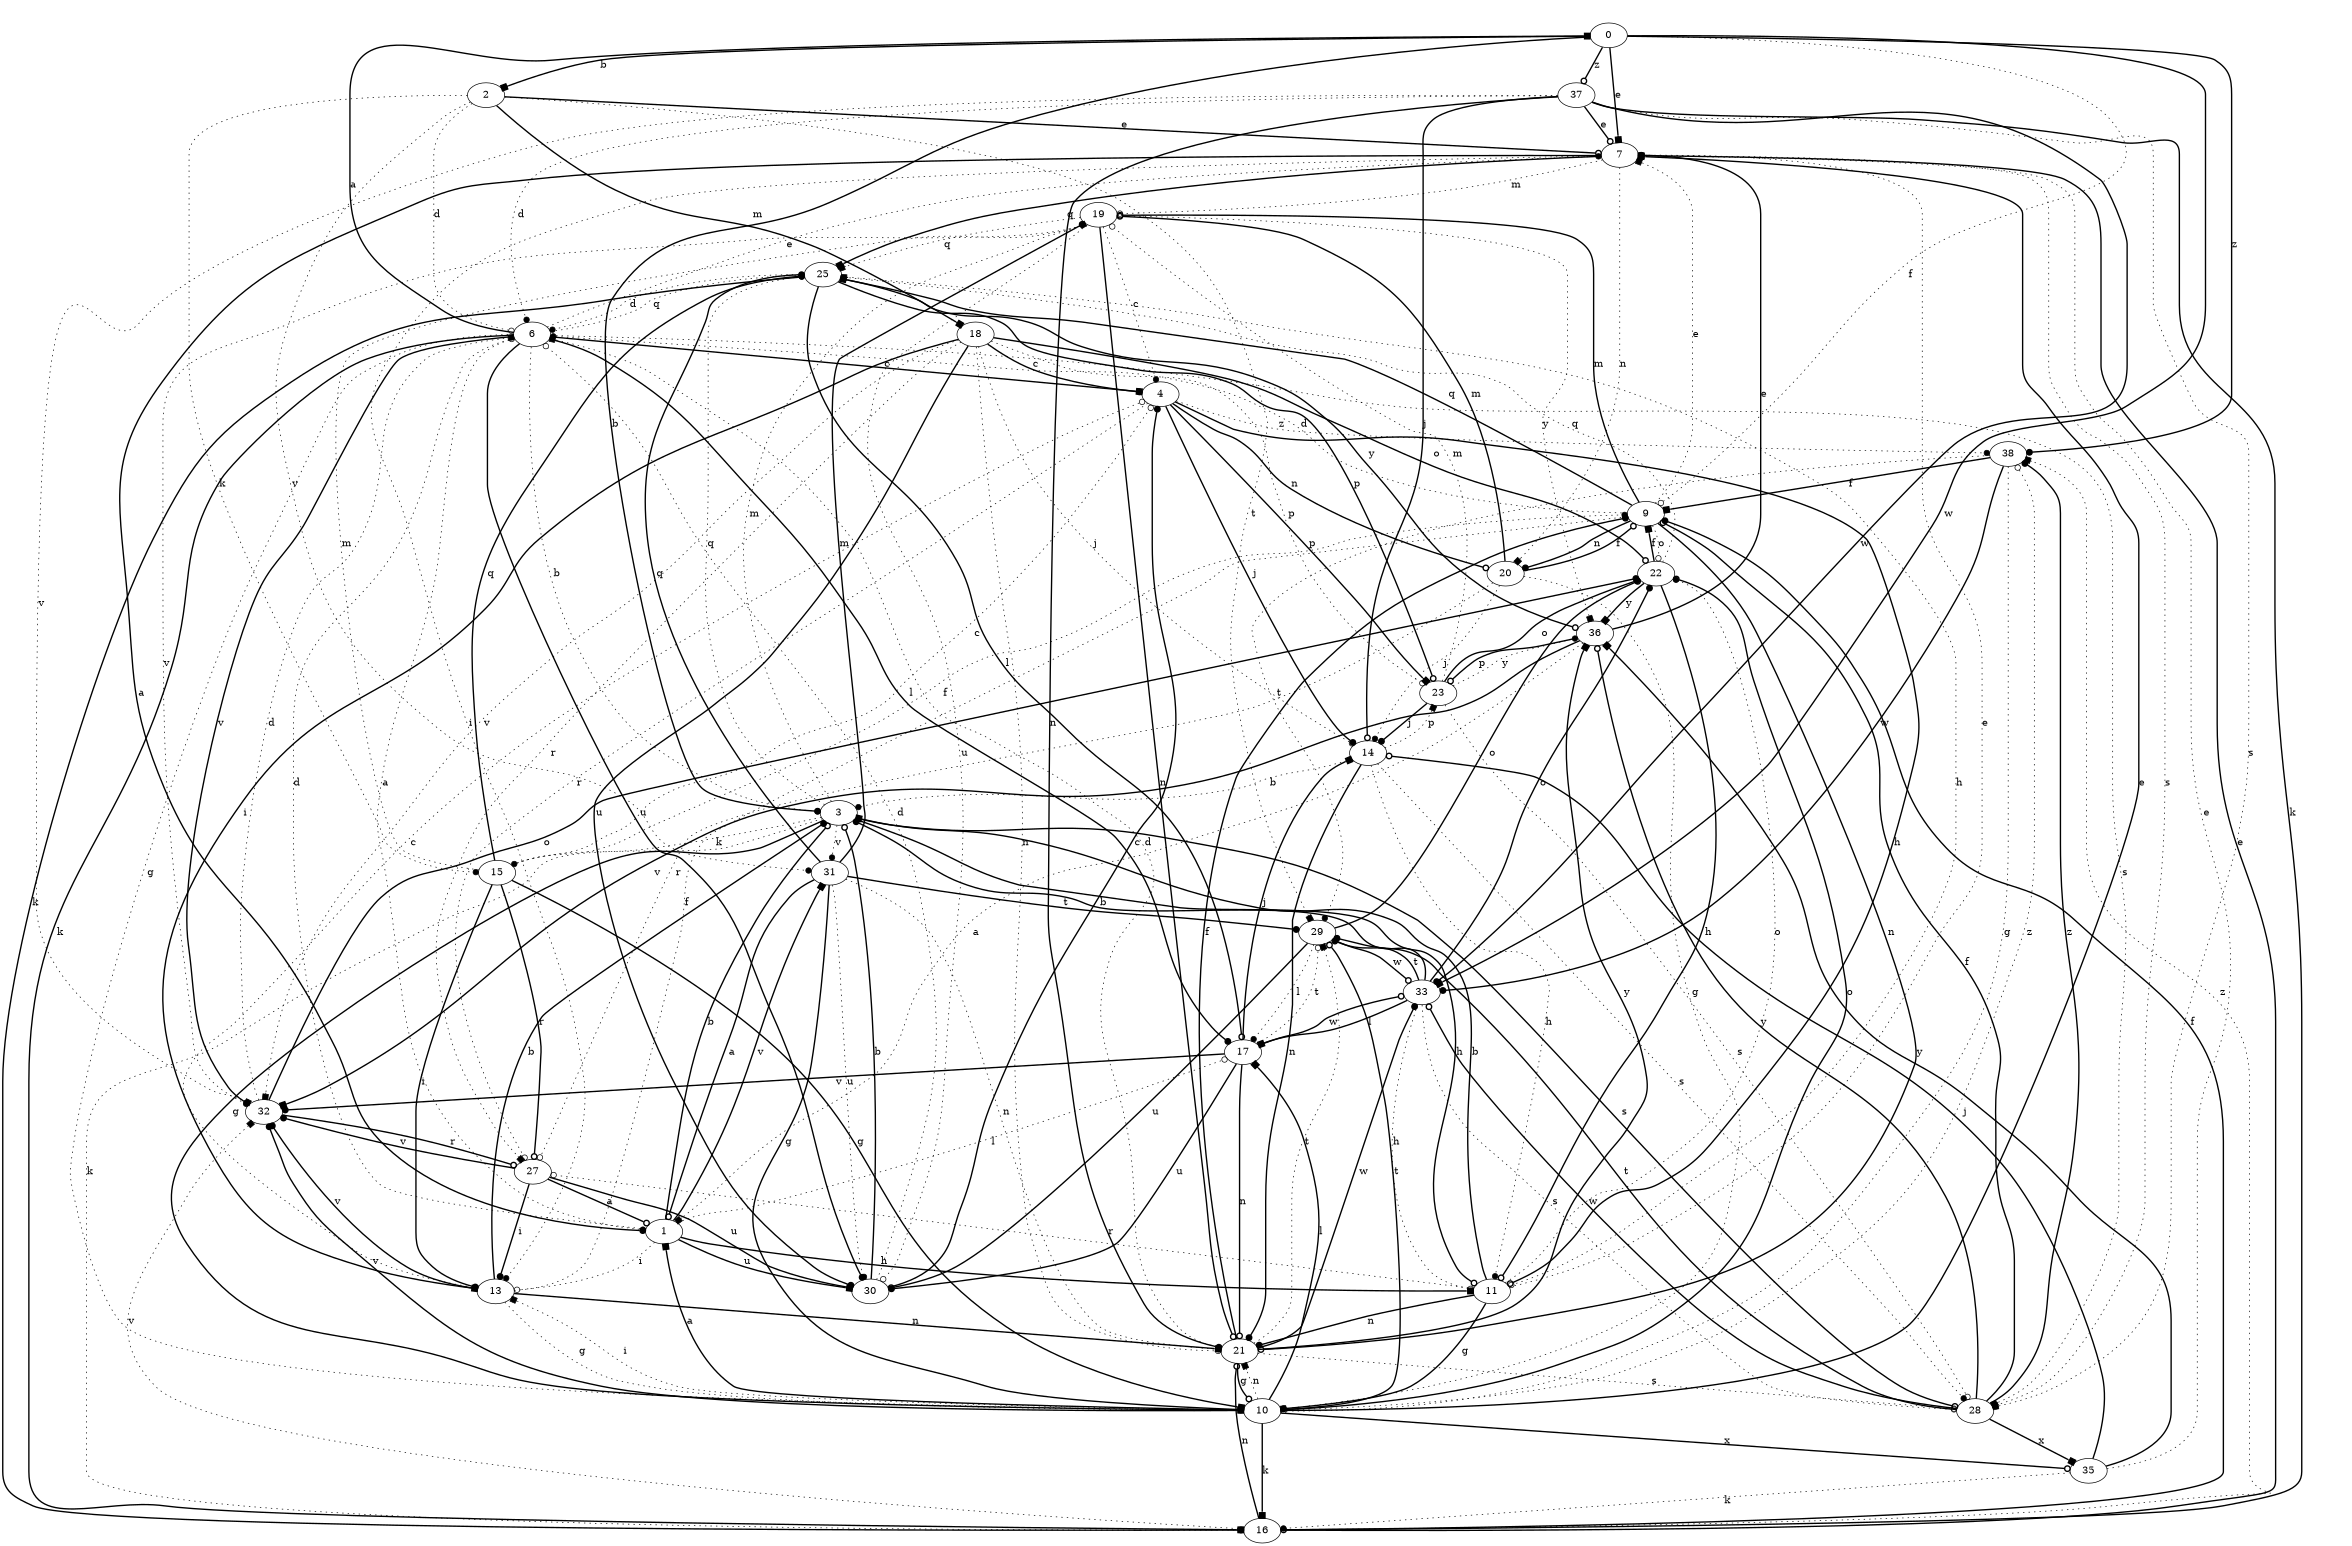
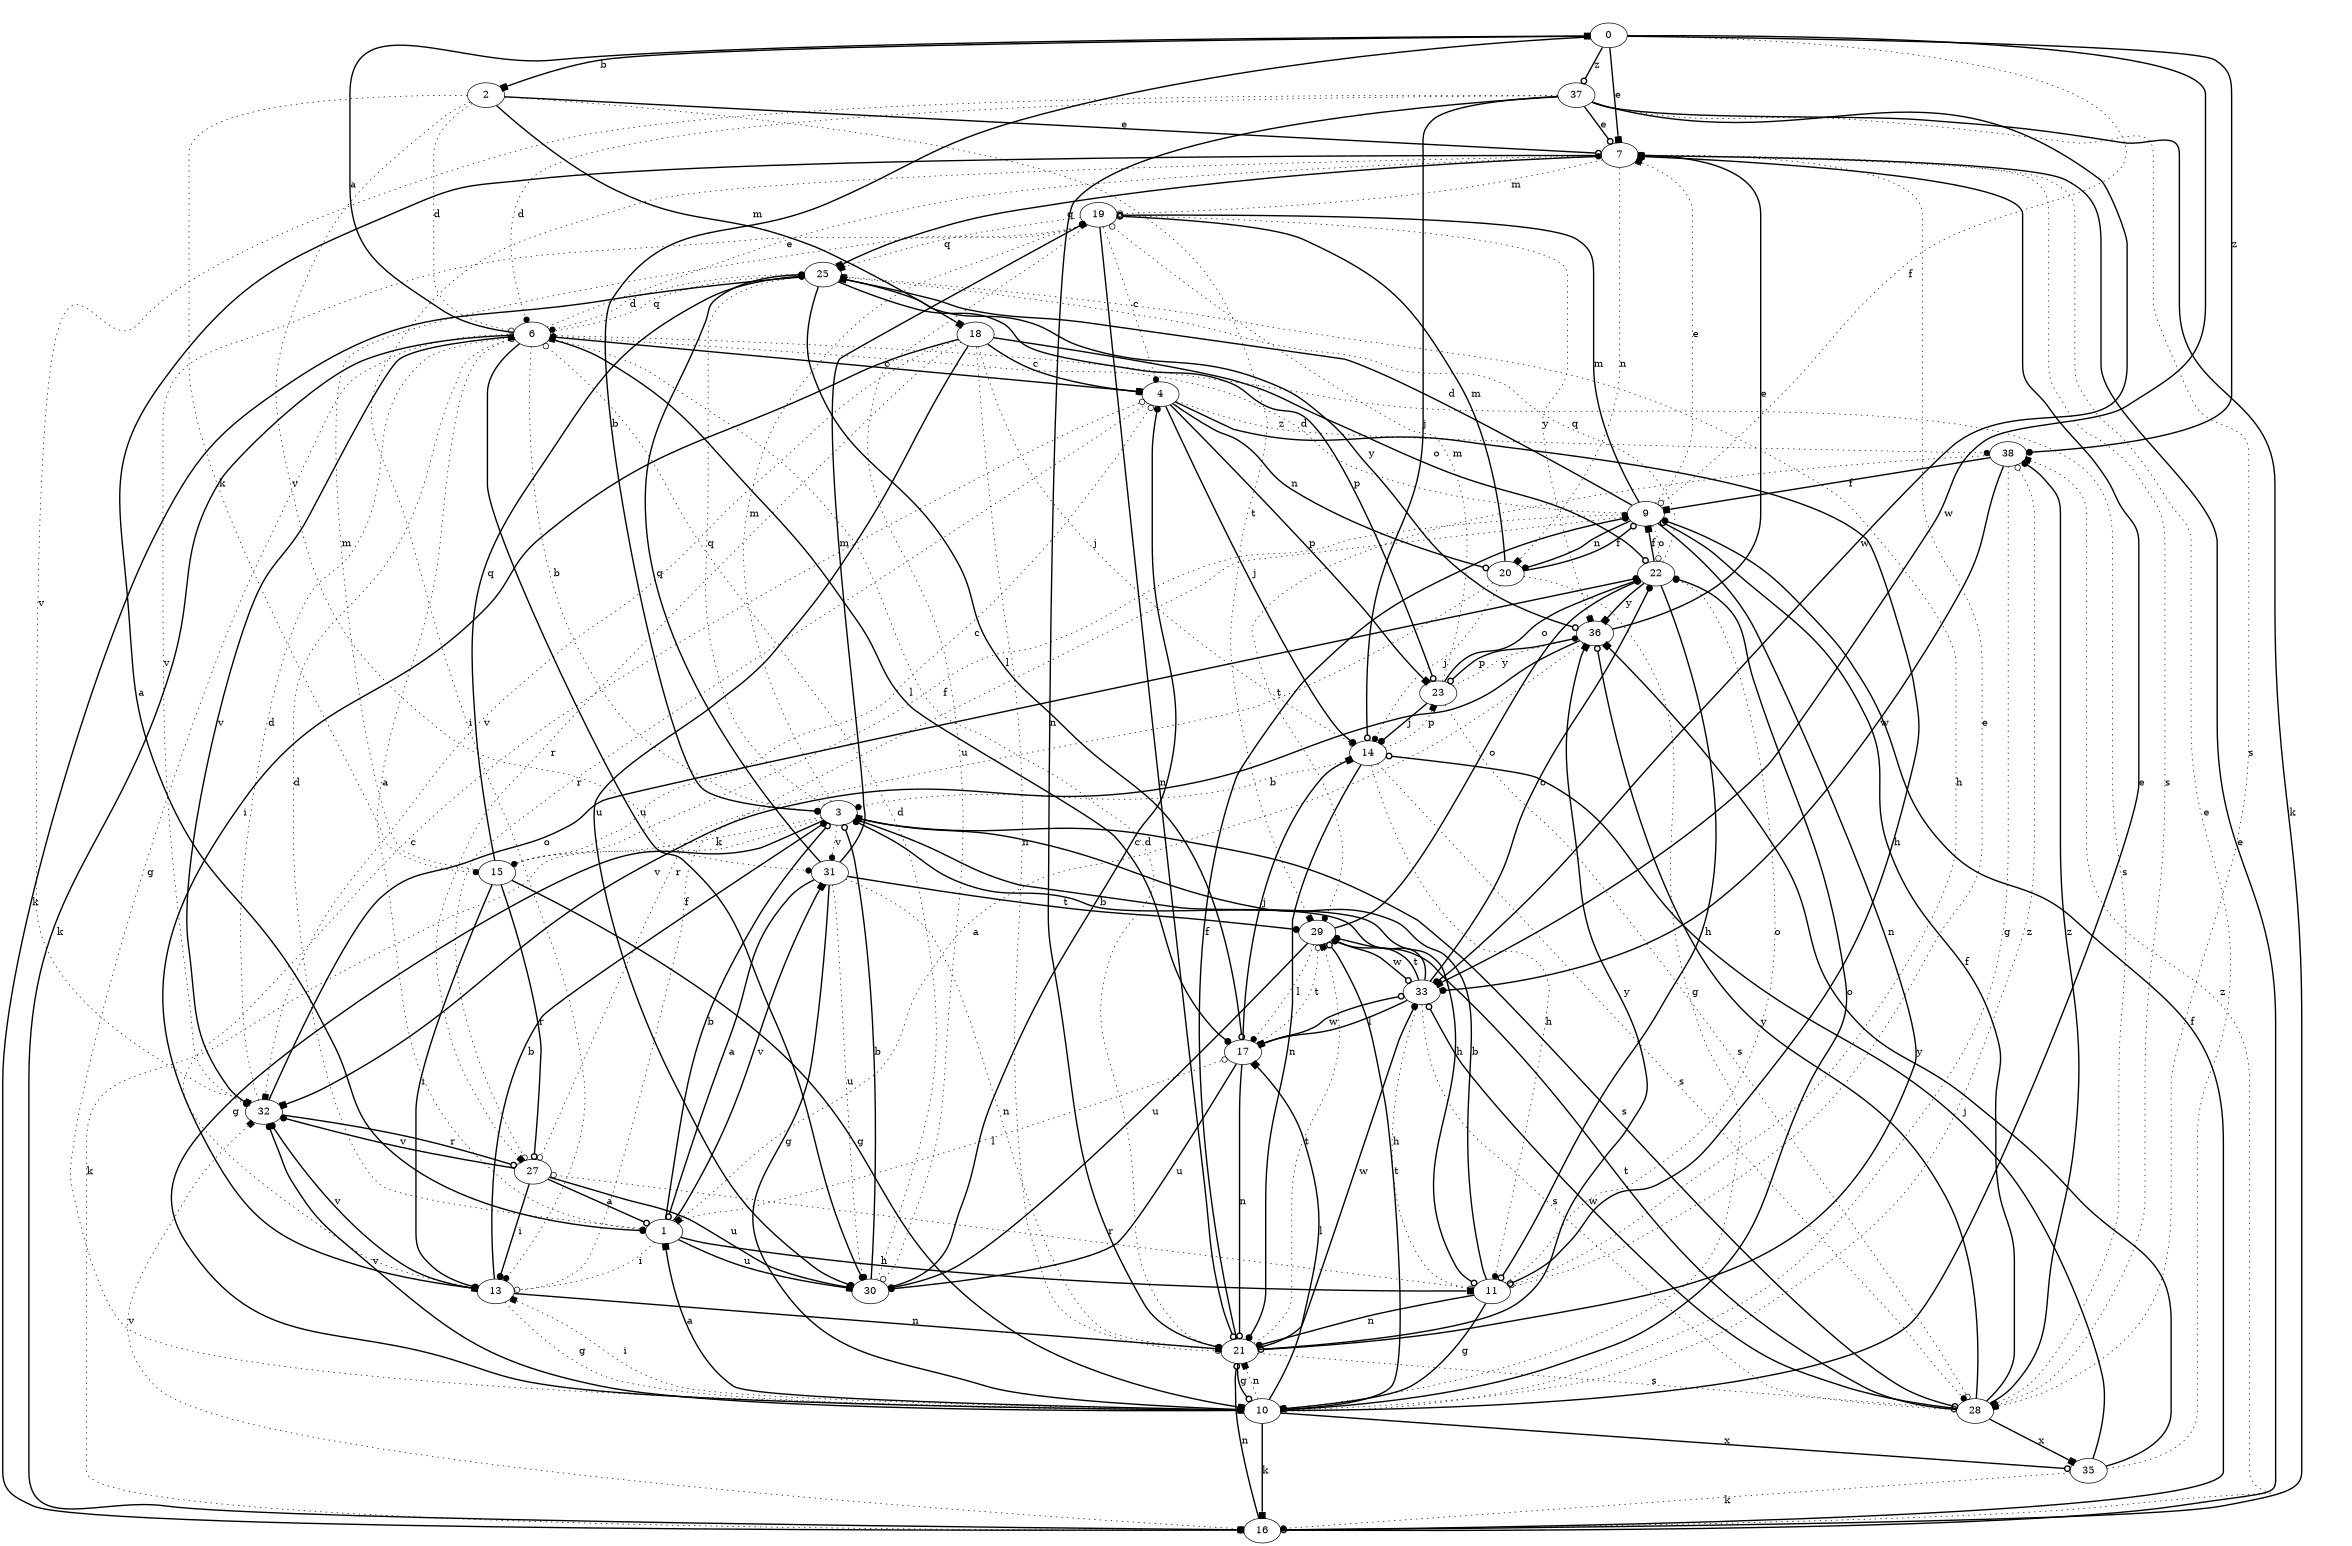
edge "9" -> "25": label "q" -> "d"
edge "18" -> "23": removed, label "p"
edge "17" -> "32": removed, label "v"
